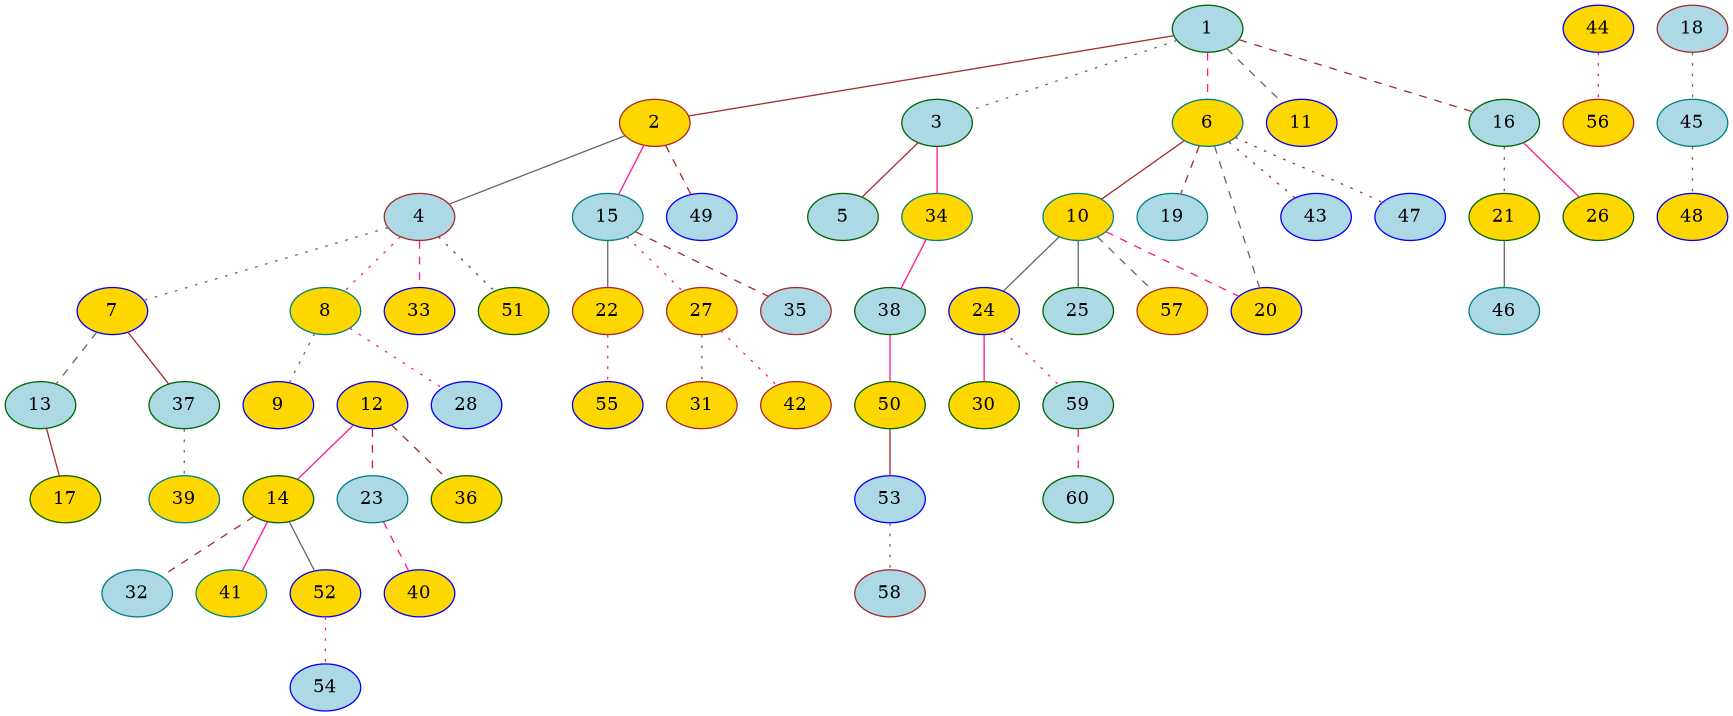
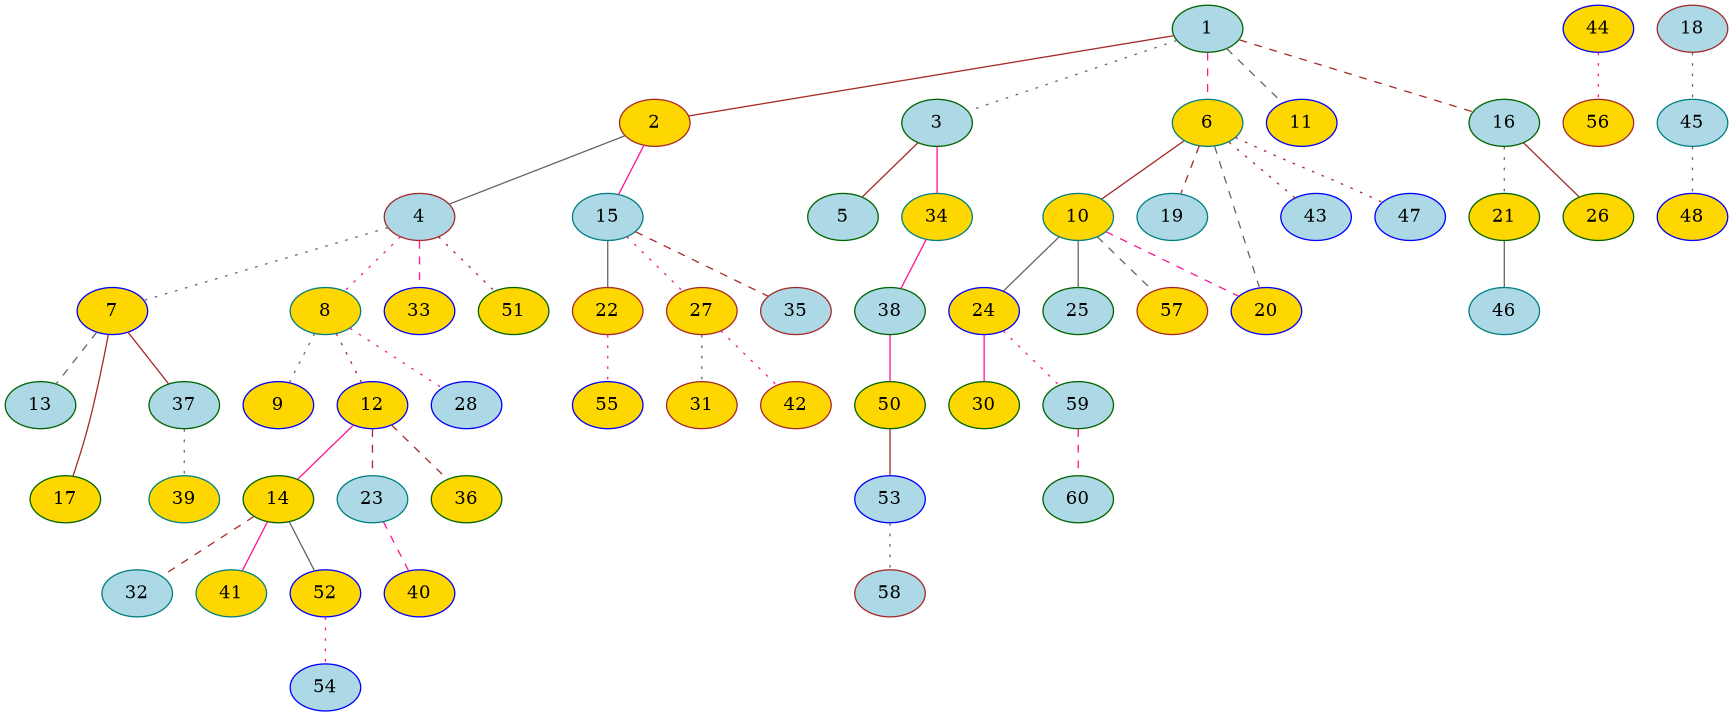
edge "16" -- "26": color deeppink -> brown
node "49": removed
edge "8" -- "12": added
edge "13" -- "17": now "7" -- "17"
